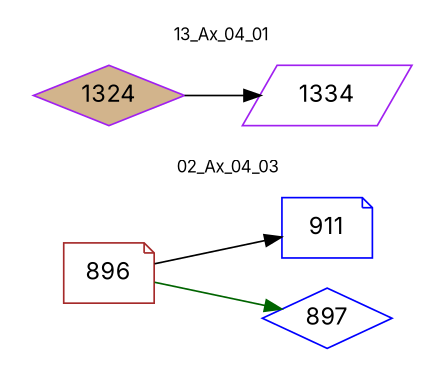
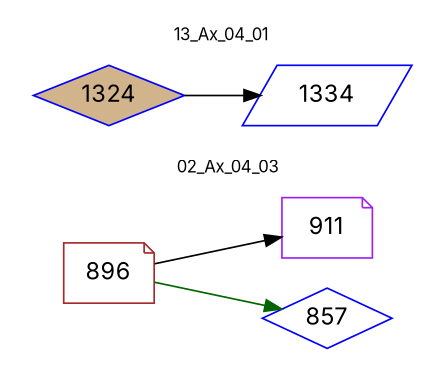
node "1324": color purple -> blue
node "1334": color purple -> blue
node "911": color blue -> purple
node "897": label "897" -> "857"
